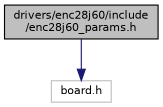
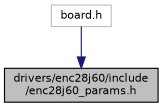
edge "drivers/enc28j60/include /enc28j60_params.h" -> "board.h": reversed
